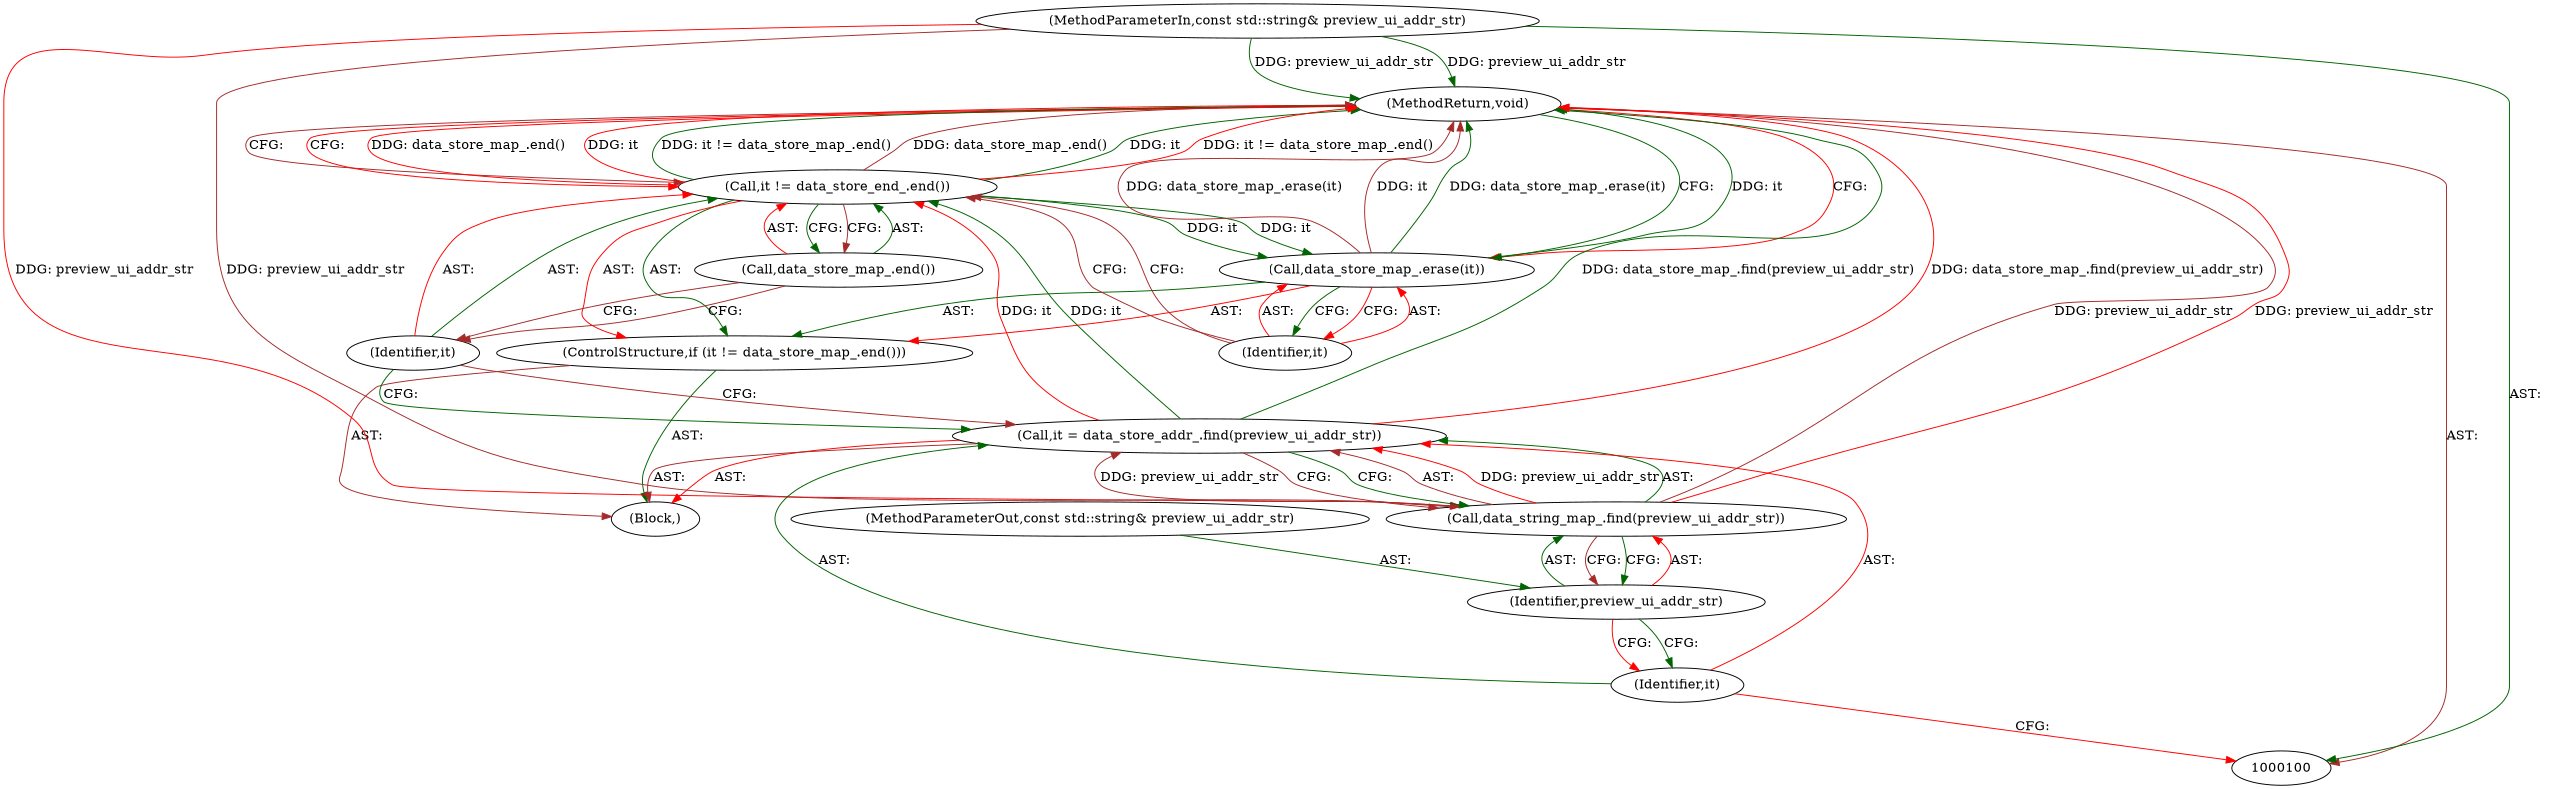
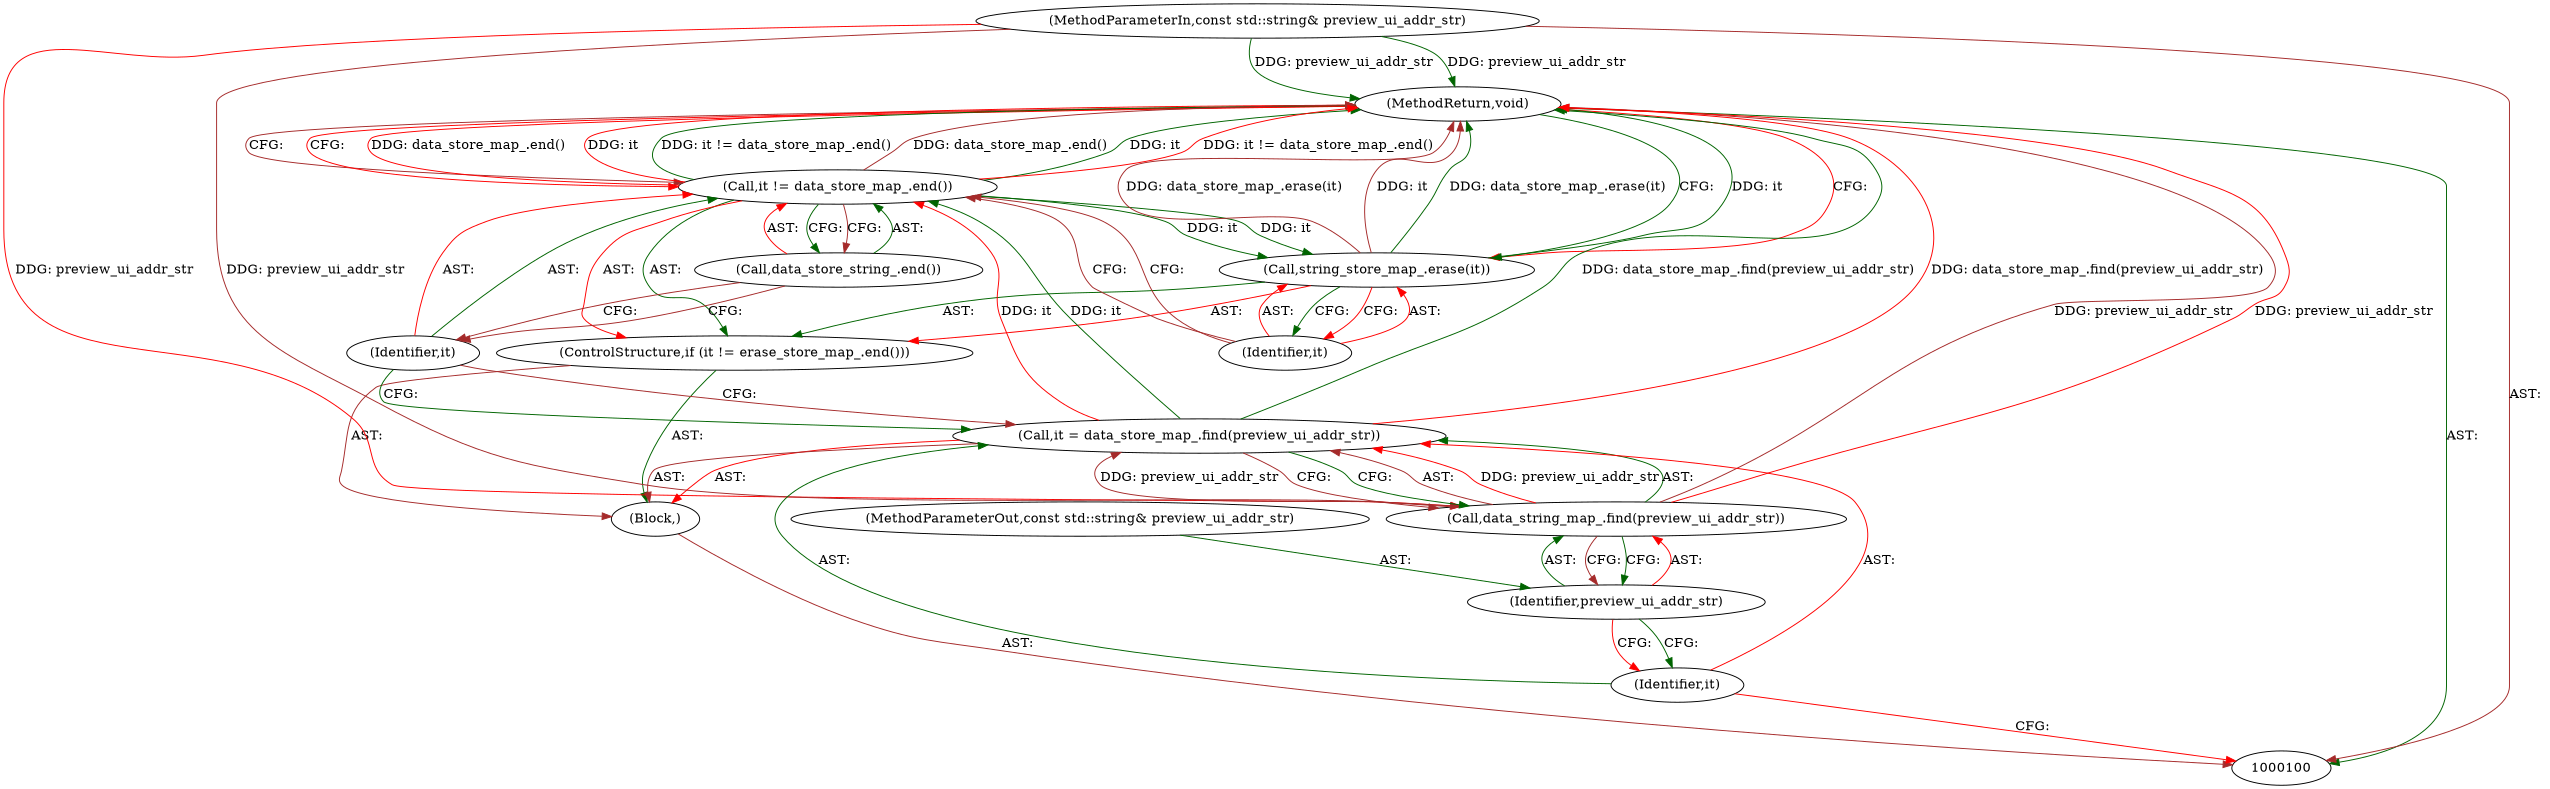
edge "(MethodParameterIn,const std::string& preview_ui_addr_str)" -> "1000100": color darkgreen -> brown
edge "(MethodReturn,void)" -> "1000100": color brown -> darkgreen
node "(Call,it != data_store_end_.end())": label "(Call,it != data_store_end_.end())" -> "(Call,it != data_store_map_.end())"
node "(Call,data_store_map_.end())": label "(Call,data_store_map_.end())" -> "(Call,data_store_string_.end())"
node "(Call,data_store_map_.erase(it))": label "(Call,data_store_map_.erase(it))" -> "(Call,string_store_map_.erase(it))"
node "(ControlStructure,if (it != data_store_map_.end()))": label "(ControlStructure,if (it != data_store_map_.end()))" -> "(ControlStructure,if (it != erase_store_map_.end()))"
node "(Call,it = data_store_addr_.find(preview_ui_addr_str))": label "(Call,it = data_store_addr_.find(preview_ui_addr_str))" -> "(Call,it = data_store_map_.find(preview_ui_addr_str))"
edge "(Block,)" -> "1000100": added, label "AST:"
